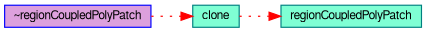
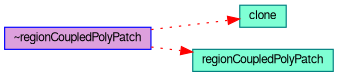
edge "clone" -> "regionCoupledPolyPatch": now "~regionCoupledPolyPatch" -> "regionCoupledPolyPatch"
